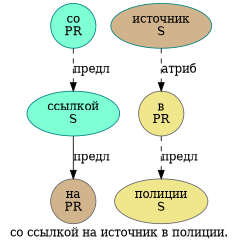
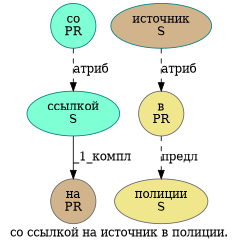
edge "со PR" -> "ссылкой S": label "предл" -> "атриб"
edge "ссылкой S" -> "на PR": label "предл" -> "_1_компл"
